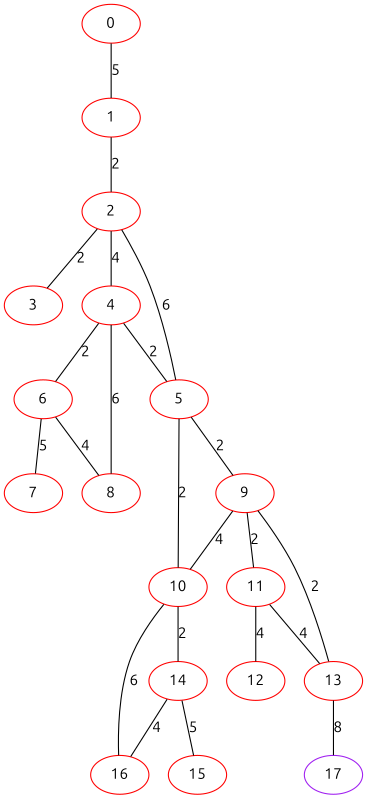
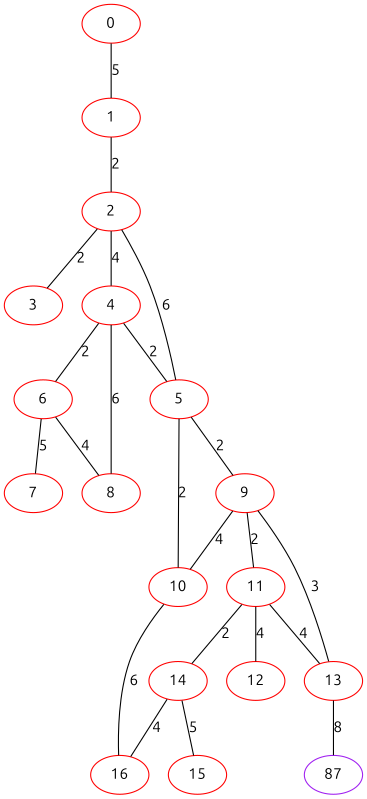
edge "9" -- "13": label "2" -> "3"
edge "10" -- "14": now "11" -- "14"
node "17": label "17" -> "87"
